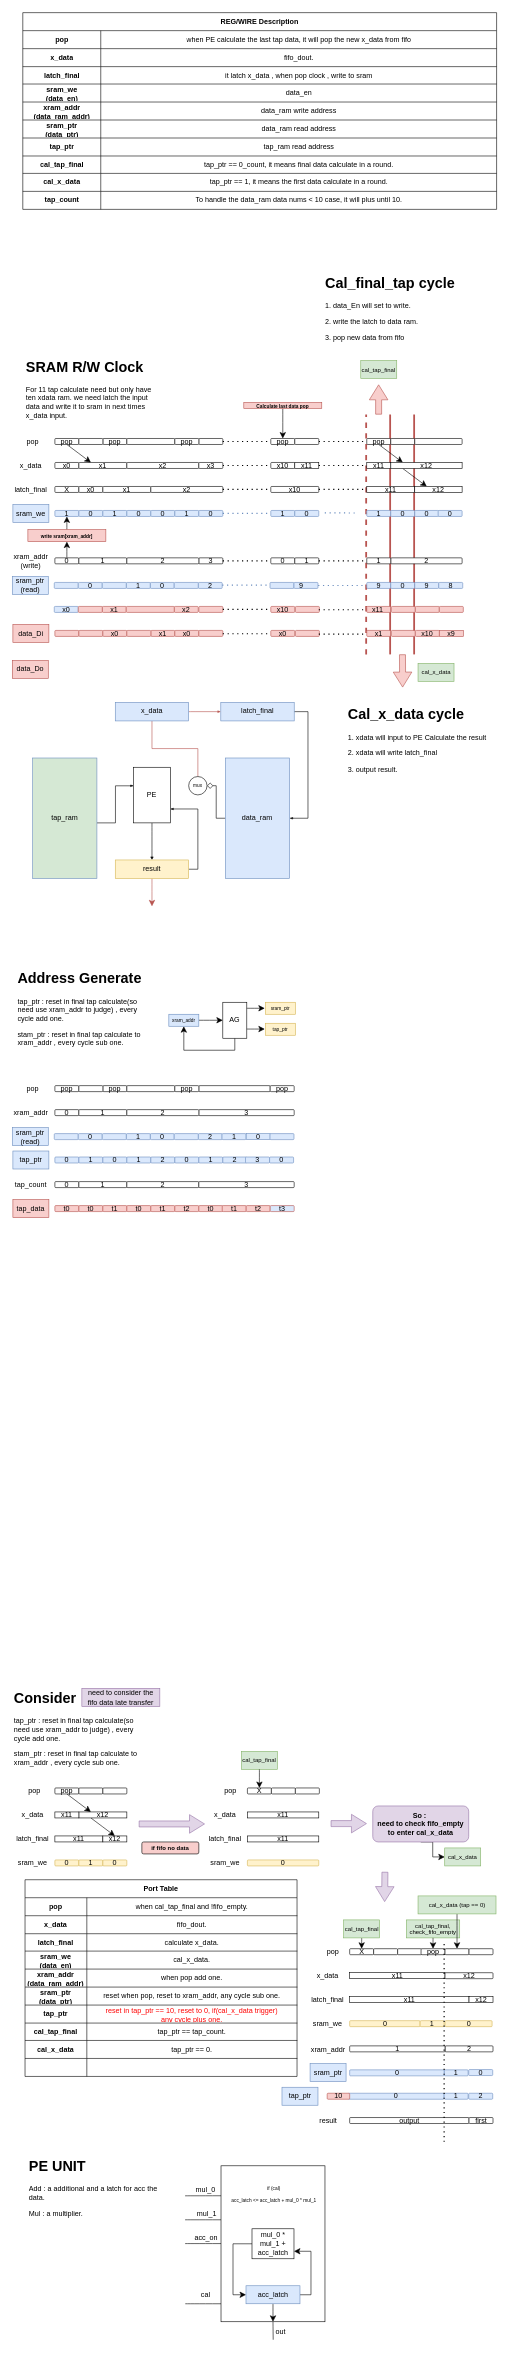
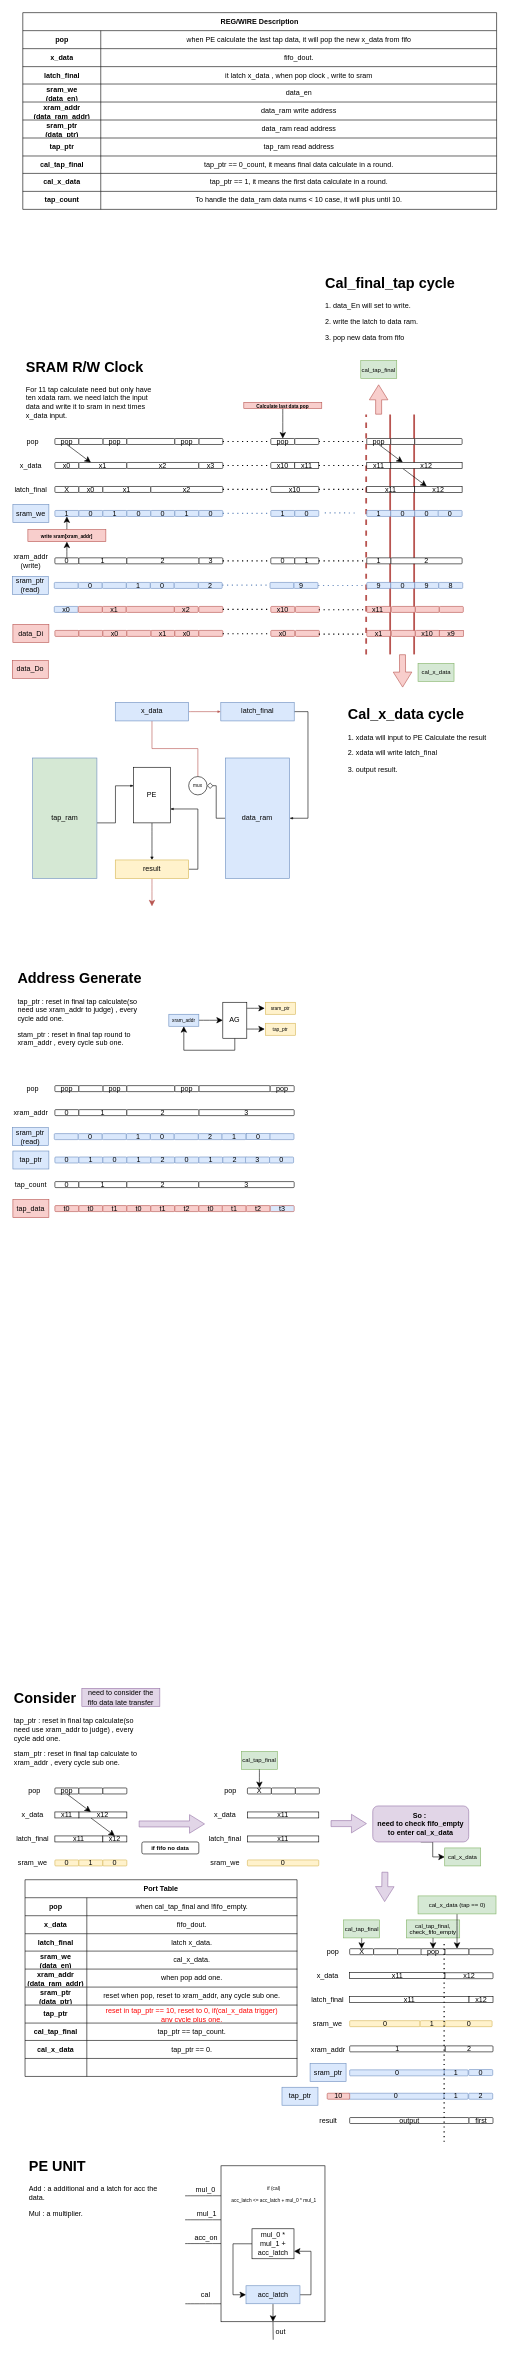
node "Address Generatetap_ptr : reset in final tap calculate(so need use xram_addr to judge) , every cycle add one. stam_ptr : reset in final tap calculate to xram_addr , every cycle sub one.": label "Address Generatetap_ptr : reset in final tap calculate(so need use xram_addr to judge) , every cycle add one. stam_ptr : reset in final tap calculate to xram_addr , every cycle sub one." -> "Address Generatetap_ptr : reset in final tap calculate(so need use xram_addr to judge) , every cycle add one. stam_ptr : reset in final tap round to xram_addr , every cycle sub one."
node "if fifo no data": fillcolor #f8cecc -> #ffffff
node "calculate x_data.": label "calculate x_data." -> "latch x_data."
